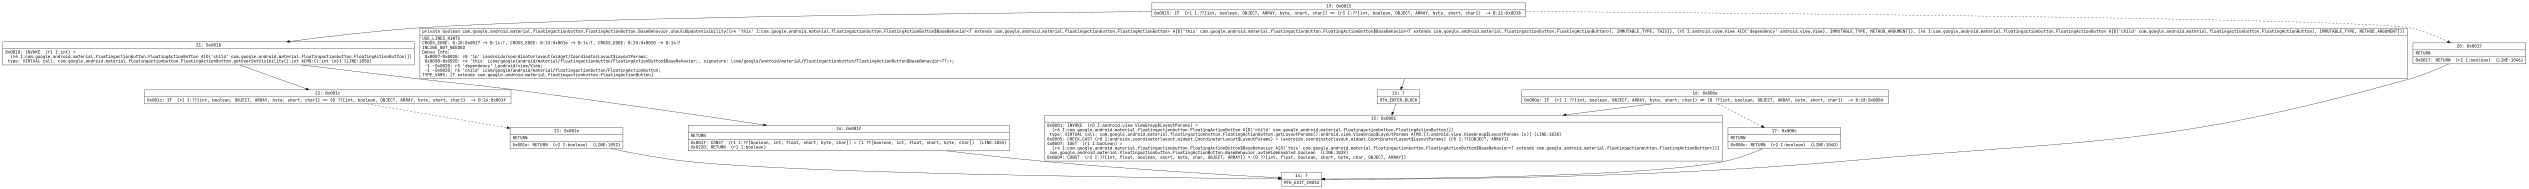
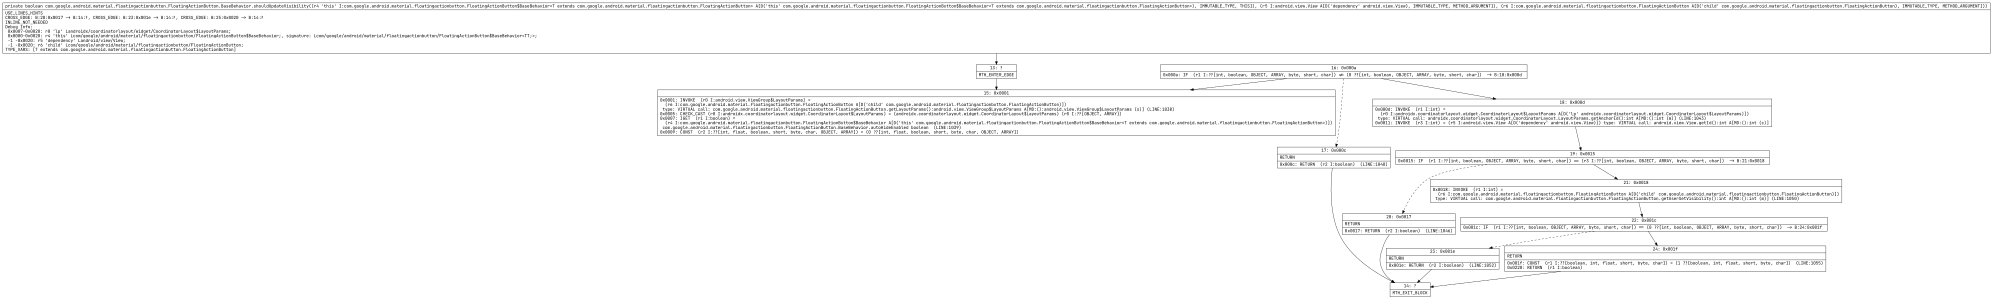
edge "21: 0x0018" -> "24: 0x001f": now "22: 0x001c" -> "24: 0x001f"
node "13: ?": text "MTH_ENTER_BLOCK" -> "MTH_ENTER_EDGE"
node "18: 0x000d": added
node "15: 0x0001": text "4x0007: IGET  (r1 I:boolean) =" -> "0x0007: IGET  (r1 I:boolean) ="
node "14: ?": text "MTH_EXIT_CROSS" -> "MTH_EXIT_BLOCK"
